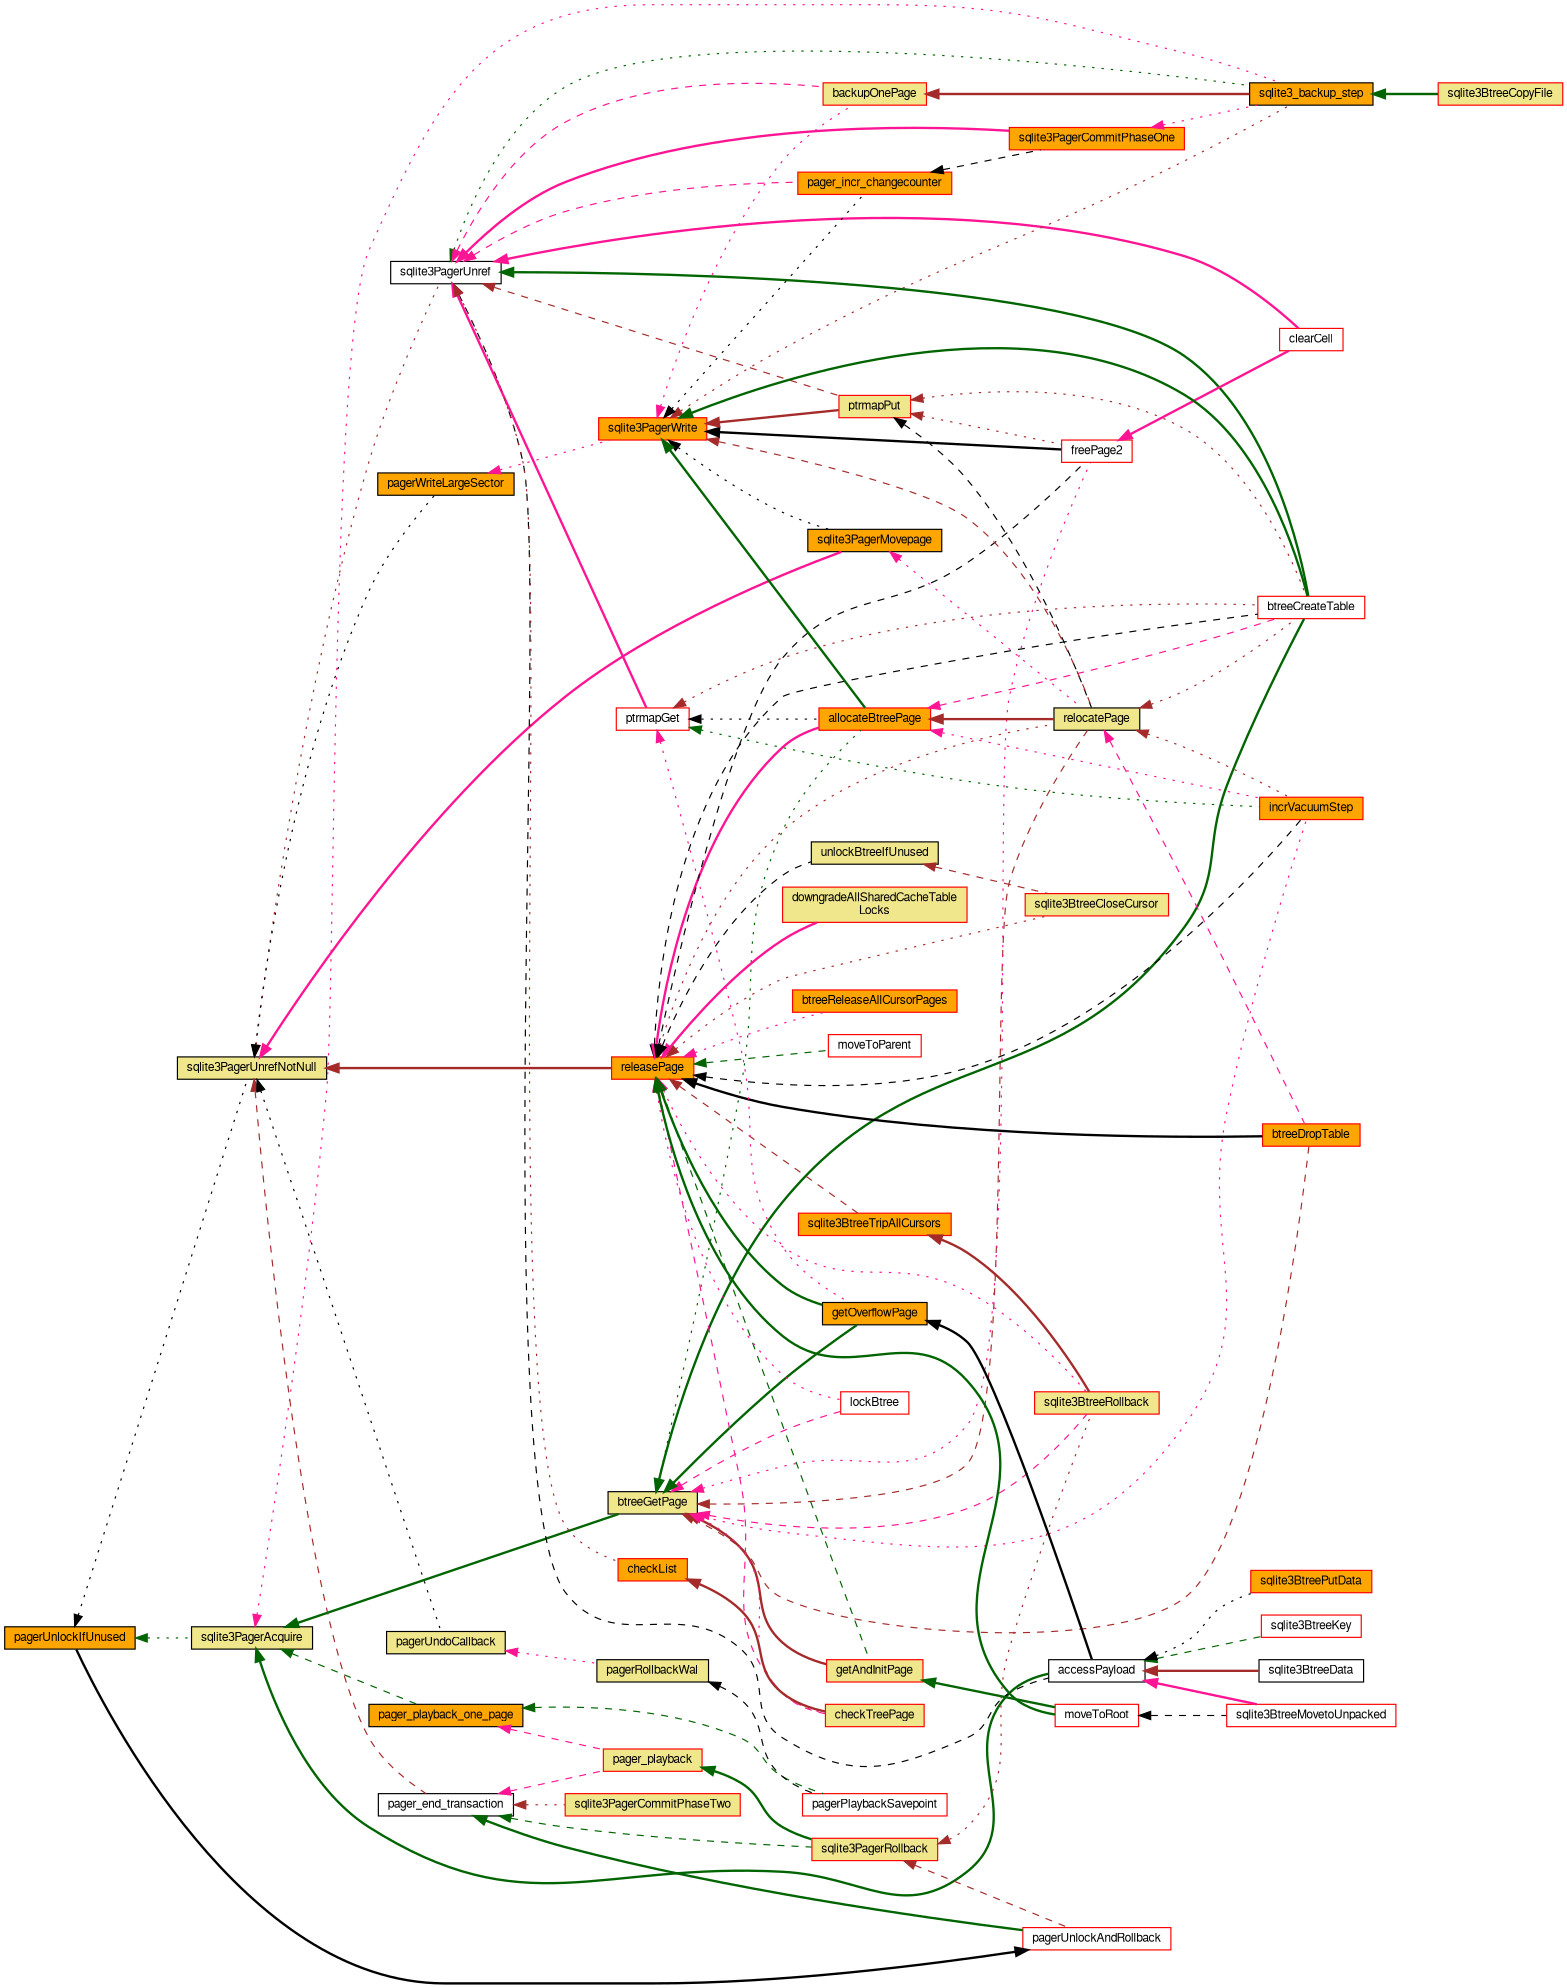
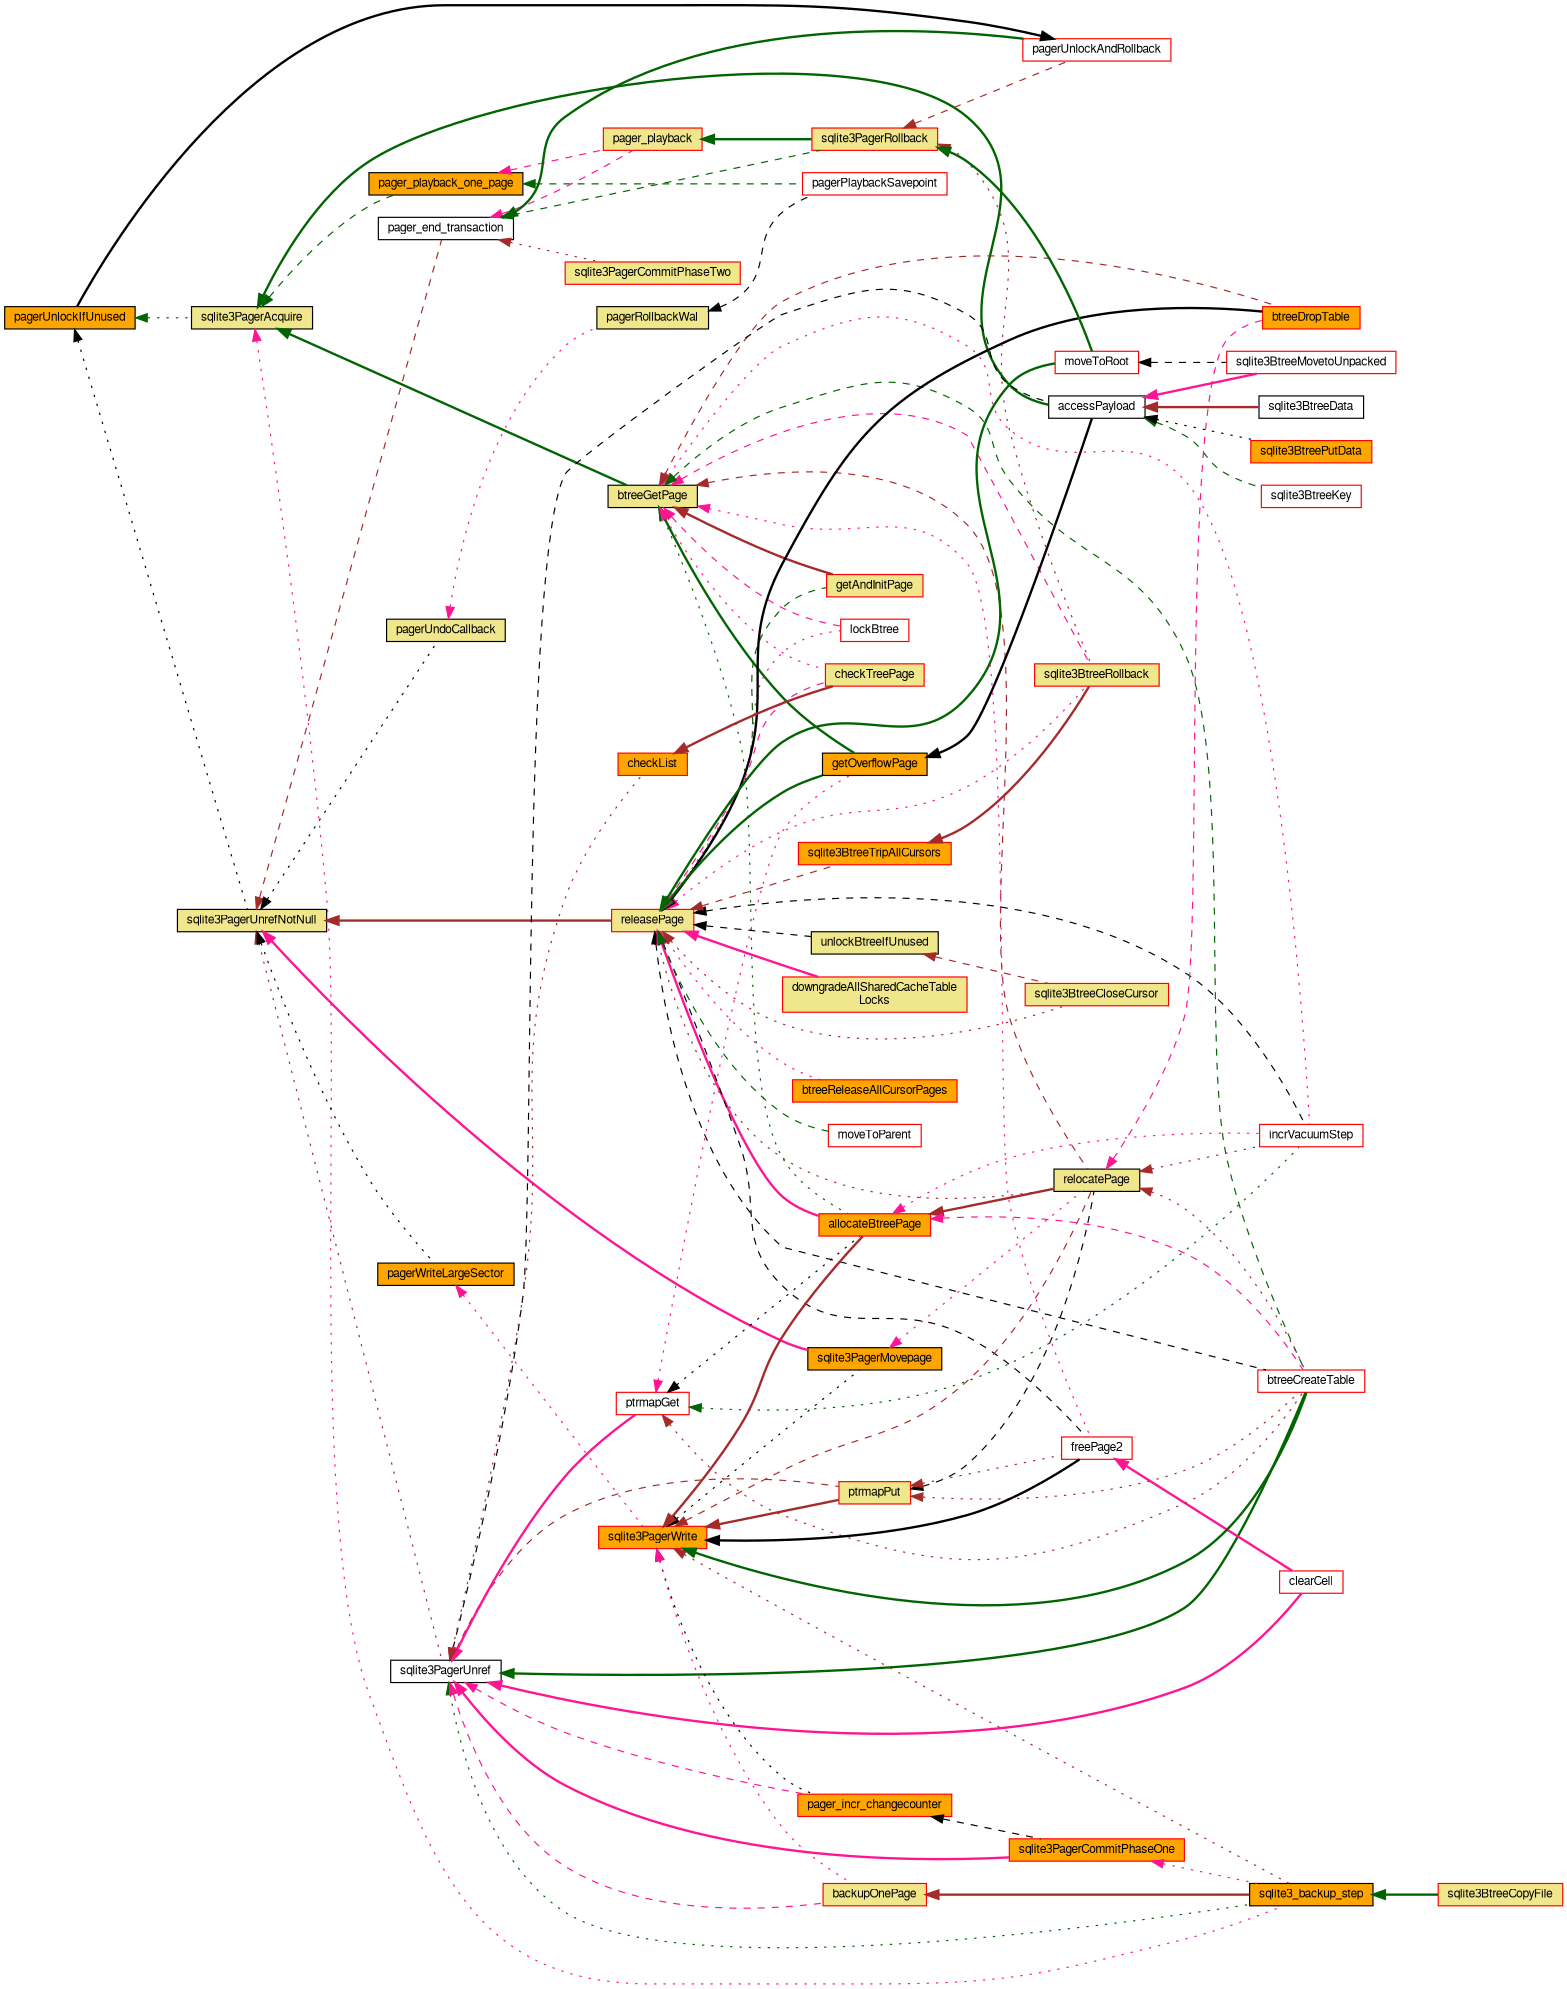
edge "allocateBtreePage" -> "sqlite3PagerWrite": color darkgreen -> brown
node "incrVacuumStep": fillcolor orange -> white
node "releasePage": fillcolor orange -> khaki
edge "btreeCreateTable" -> "btreeGetPage": style bold -> dashed
edge "moveToRoot" -> "getAndInitPage": now "moveToRoot" -> "sqlite3PagerRollback"
